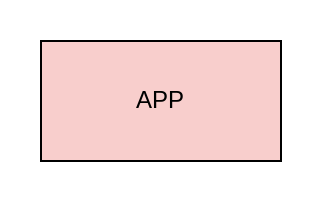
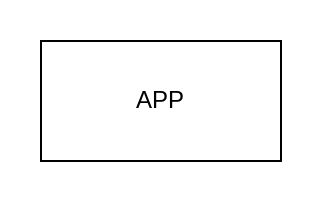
node "APP": fillcolor #f8cecc -> #ffffff
